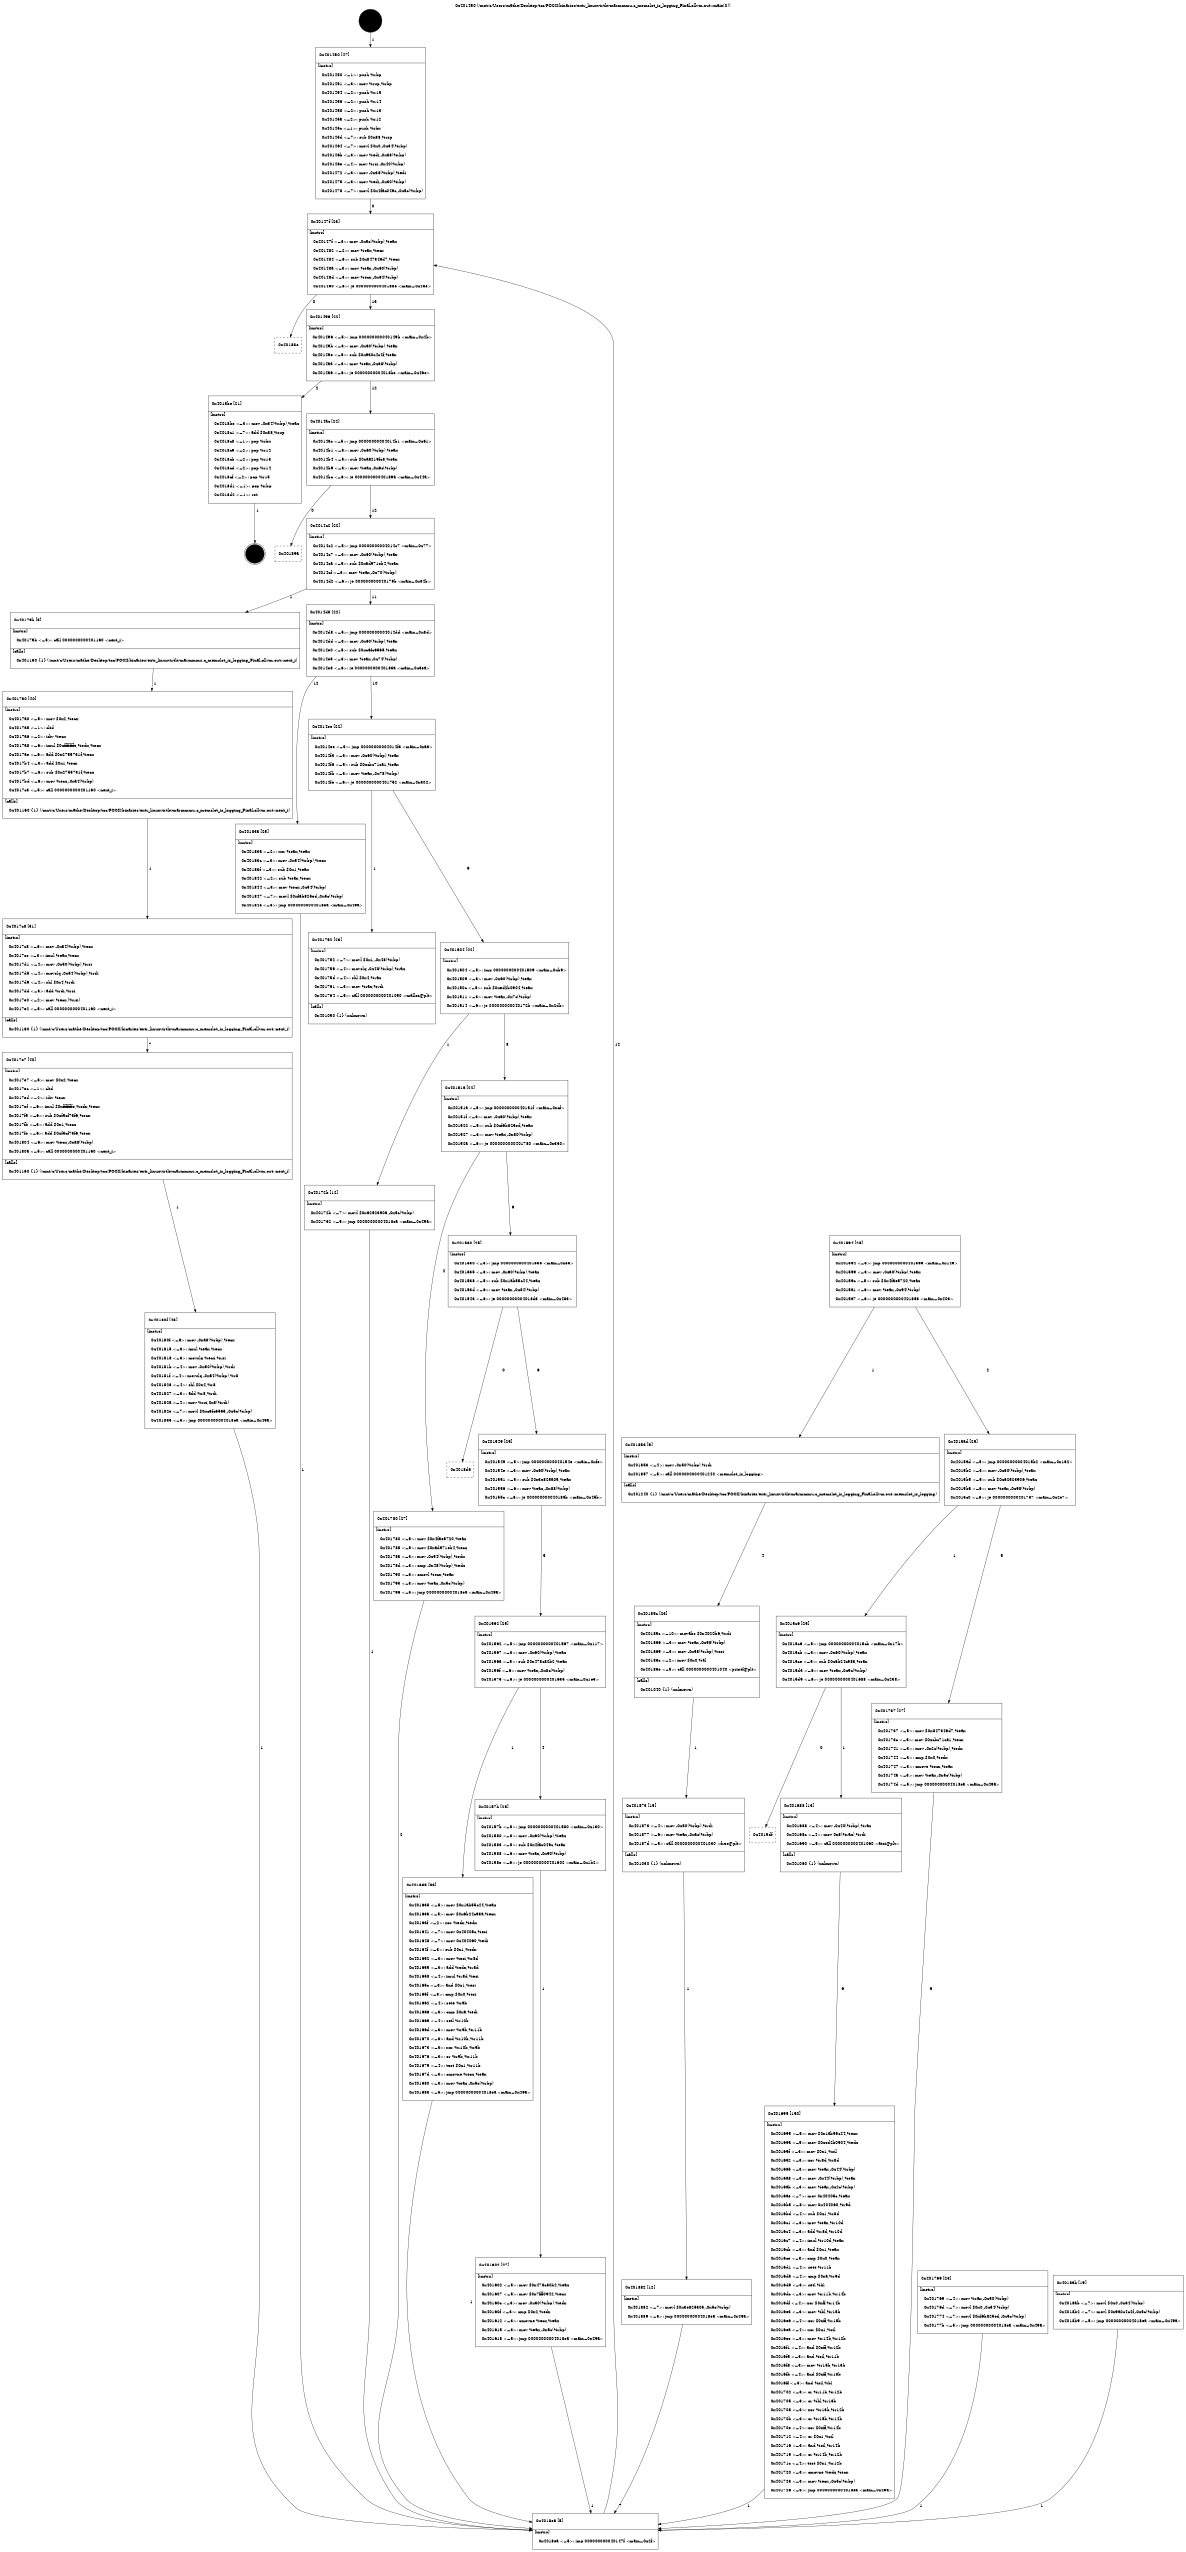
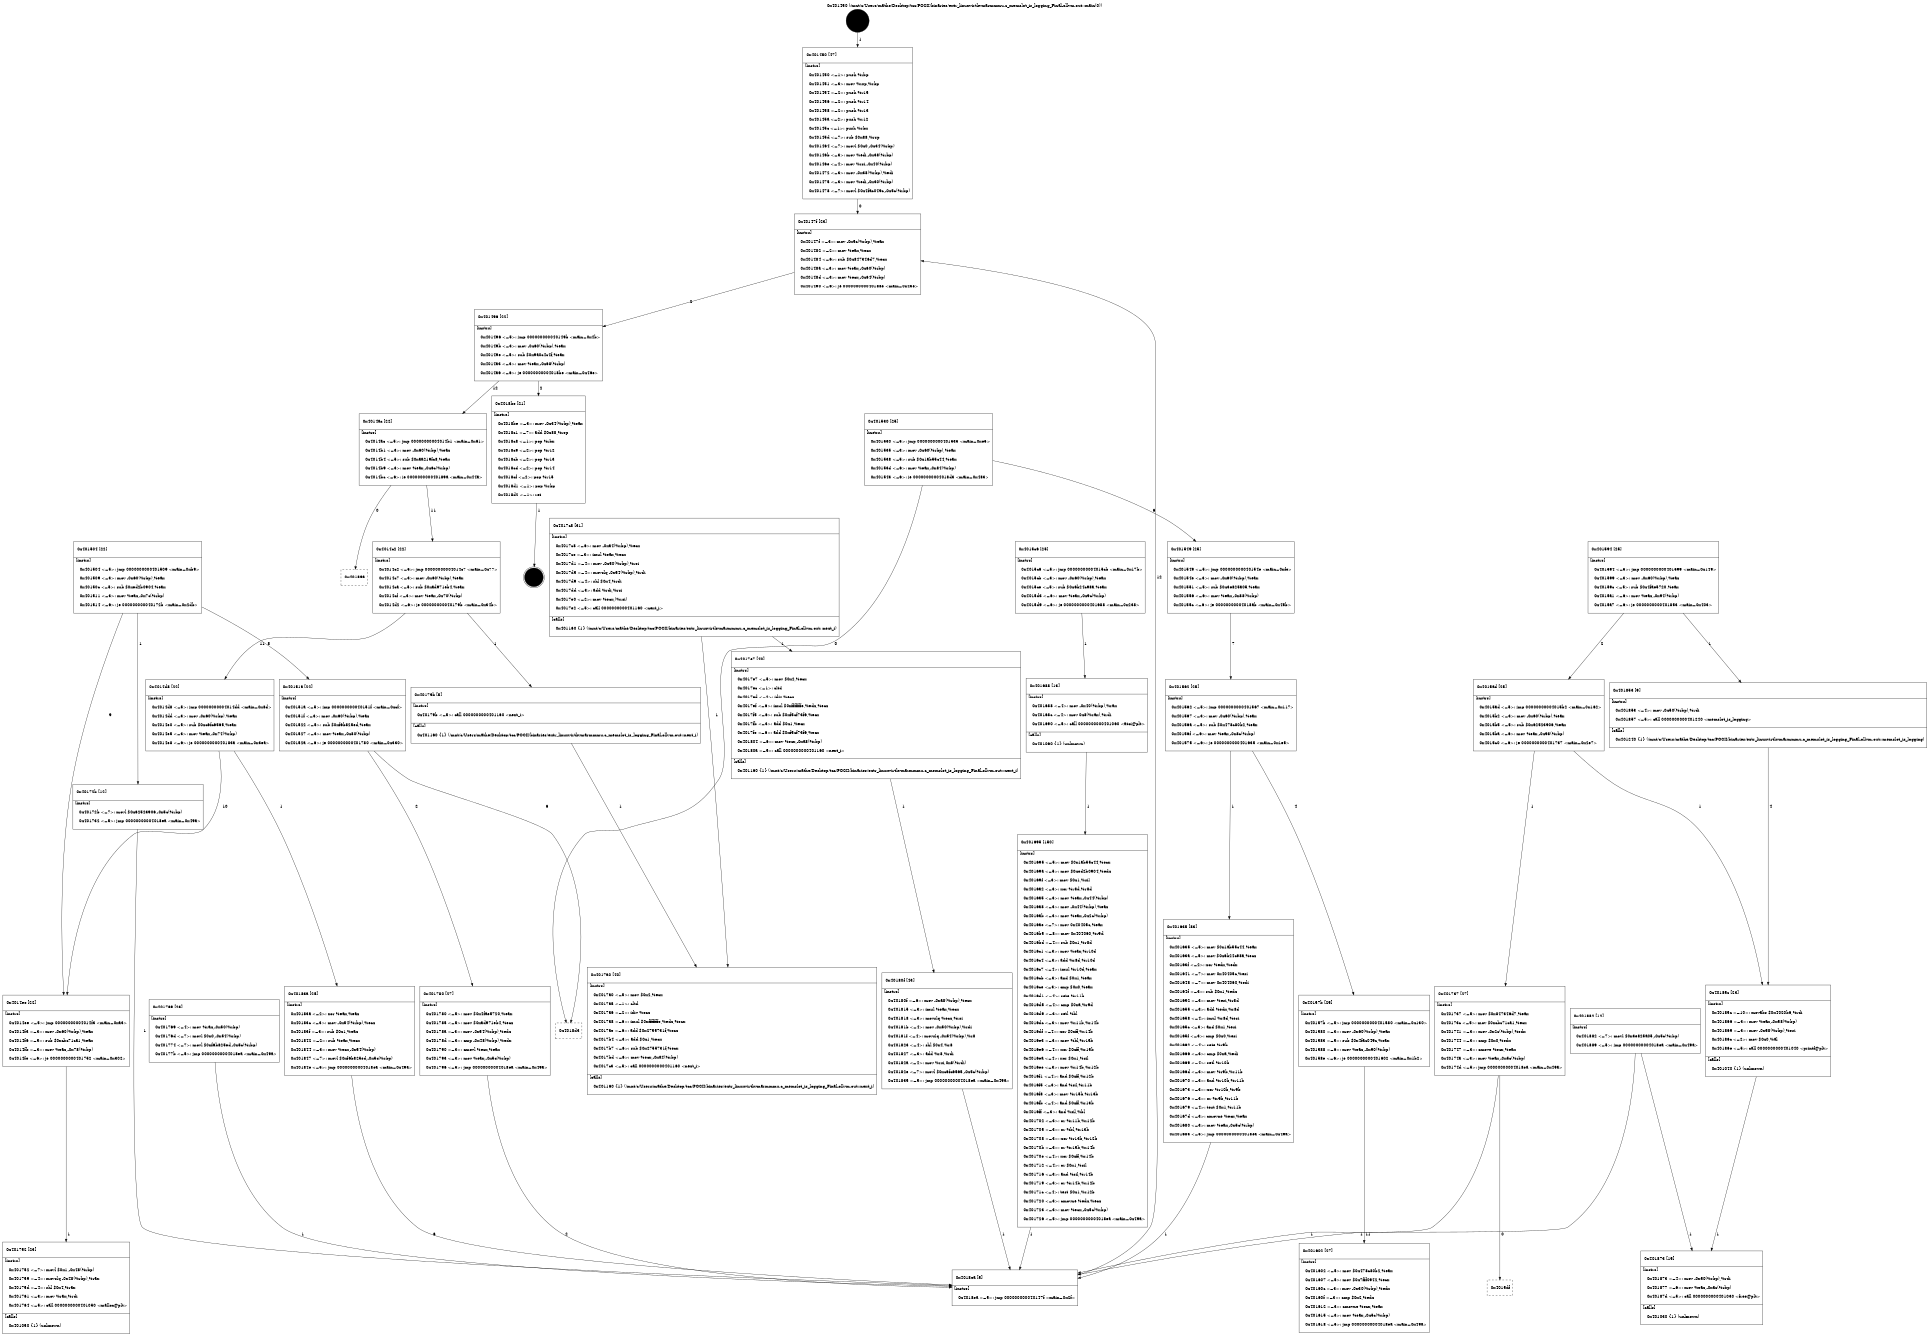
edge "0x40147f [23]" -> "0x401496 [22]": label " 13" -> " 2"
node "0x40188e": removed
edge "0x4014ac [22]" -> "0x4014c2 [22]": label " 12" -> " 11"
edge "0x4014d8 [22]" -> "0x40183a [25]": label " 12" -> " 1"
edge "0x4014ee [22]" -> "0x401504 [22]": reversed
edge "0x4017a0 [40]" -> "0x4017c8 [31]": reversed
edge "0x4017c8 [31]" -> "0x4017e7 [40]": label " 7" -> " 1"
edge "0x40151a [22]" -> "0x401530 [25]": now "0x40151a [22]" -> "0x4018d3"
edge "0x40183a [25]" -> "0x4018ea [5]": label " 1" -> " 6"
edge "0x401549 [25]" -> "0x401562 [25]": label " 5" -> " 7"
edge "0x4015ad [25]" -> "0x401737 [27]": label " 5" -> " 1"
edge "0x4015ad [25]" -> "0x4015c6 [25]": now "0x4015ad [25]" -> "0x40185c [23]"
edge "0x4015c6 [25]" -> "0x4015df": now "0x401737 [27]" -> "0x4015df"
edge "0x40157b [25]" -> "0x401602 [27]": label " 1" -> " 11"
edge "0x401688 [13]" -> "0x401695 [150]": label " 6" -> " 1"
edge "0x401737 [27]" -> "0x4018ea [5]": label " 6" -> " 1"
edge "0x401873 [15]" -> "0x401882 [12]": reversed
node "0x4018ab [19]": removed
edge "0x401602 [27]" -> "0x4018ea [5]": removed, label "1"
edge "0x401882 [12]" -> "0x4018ea [5]": label " 7" -> " 1"
